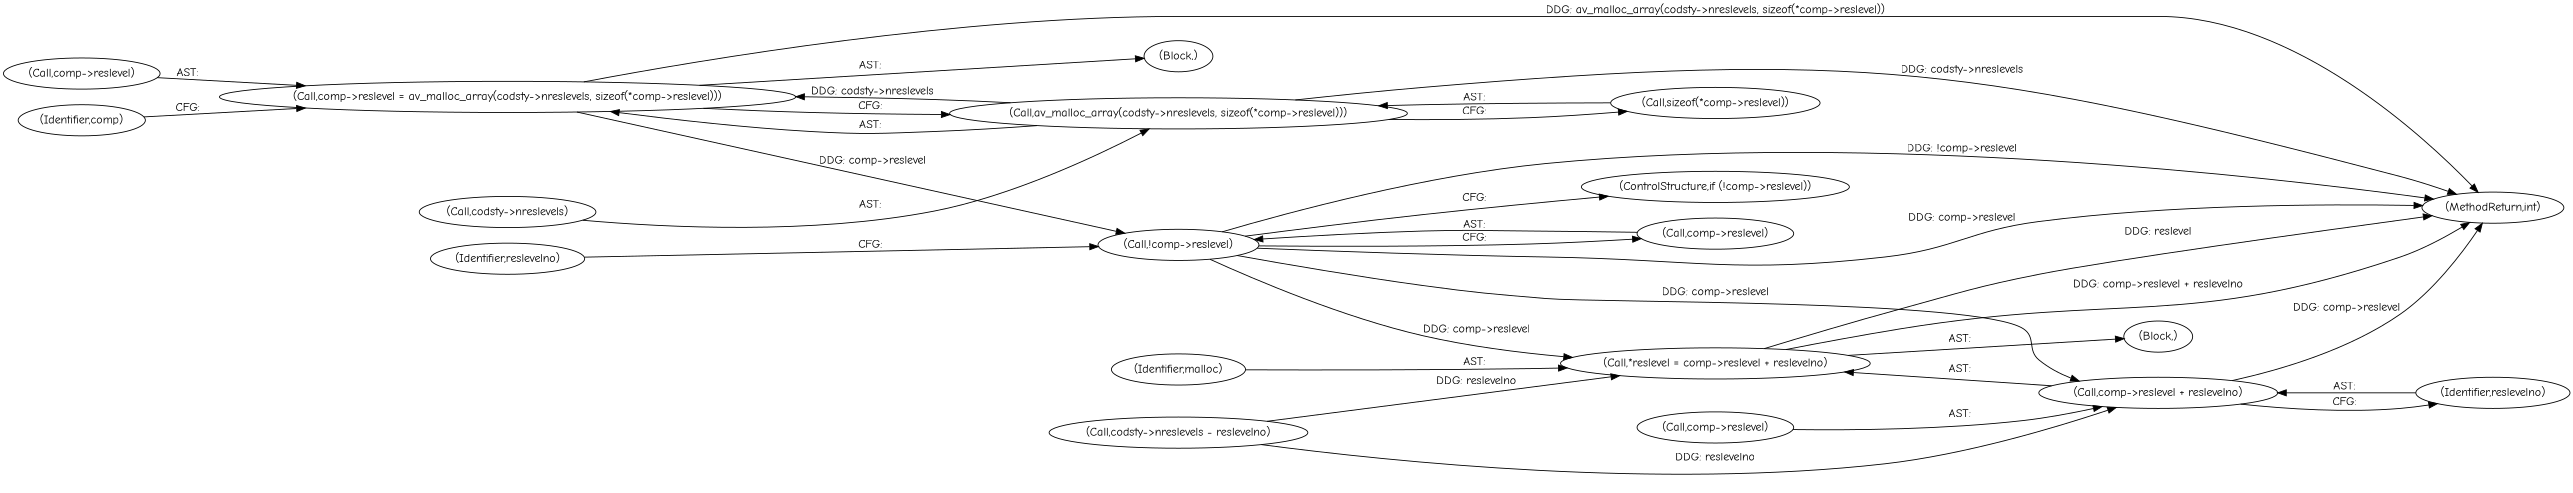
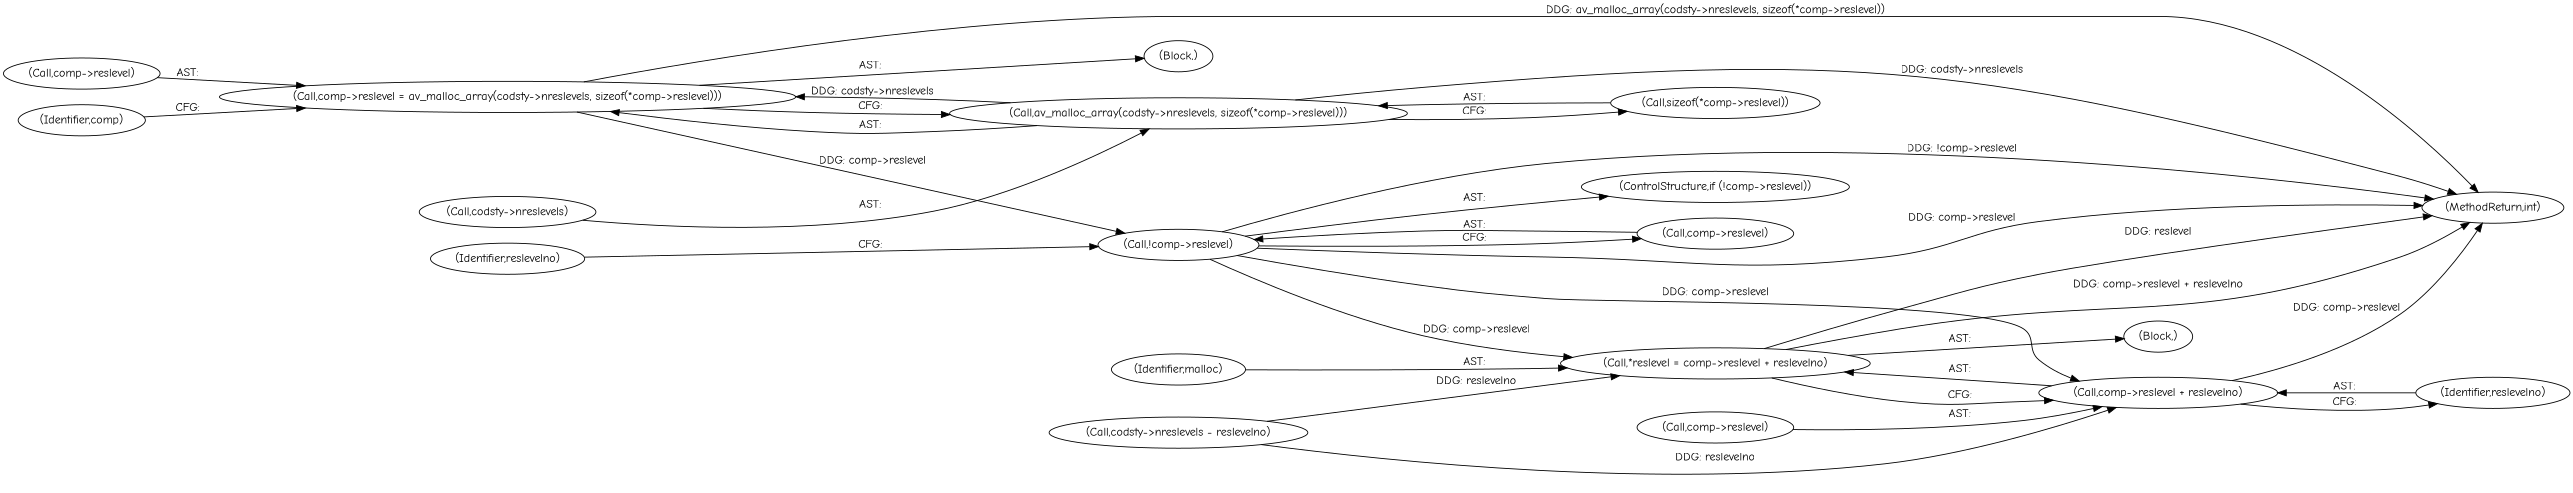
edge "(Call,!comp->reslevel)" -> "(ControlStructure,if (!comp->reslevel))": label "CFG: " -> "AST: "
edge "(Call,*reslevel = comp->reslevel + reslevelno)" -> "(Call,comp->reslevel + reslevelno)": added, label "CFG:"
